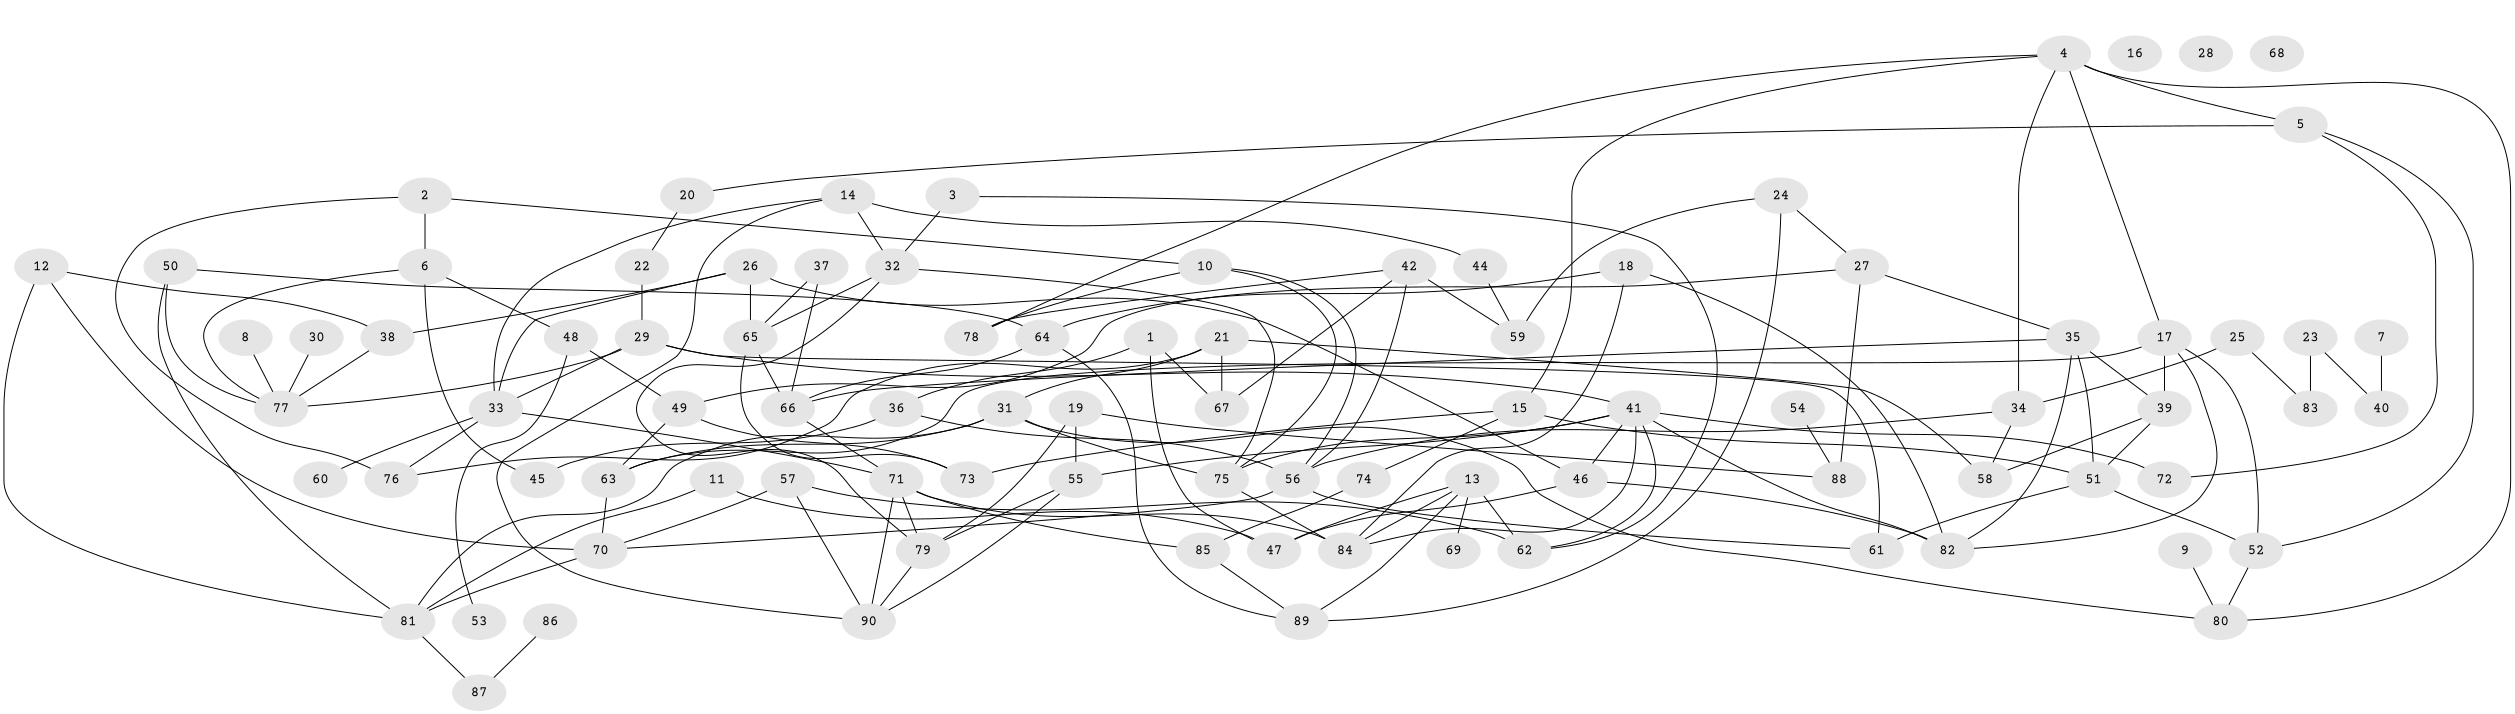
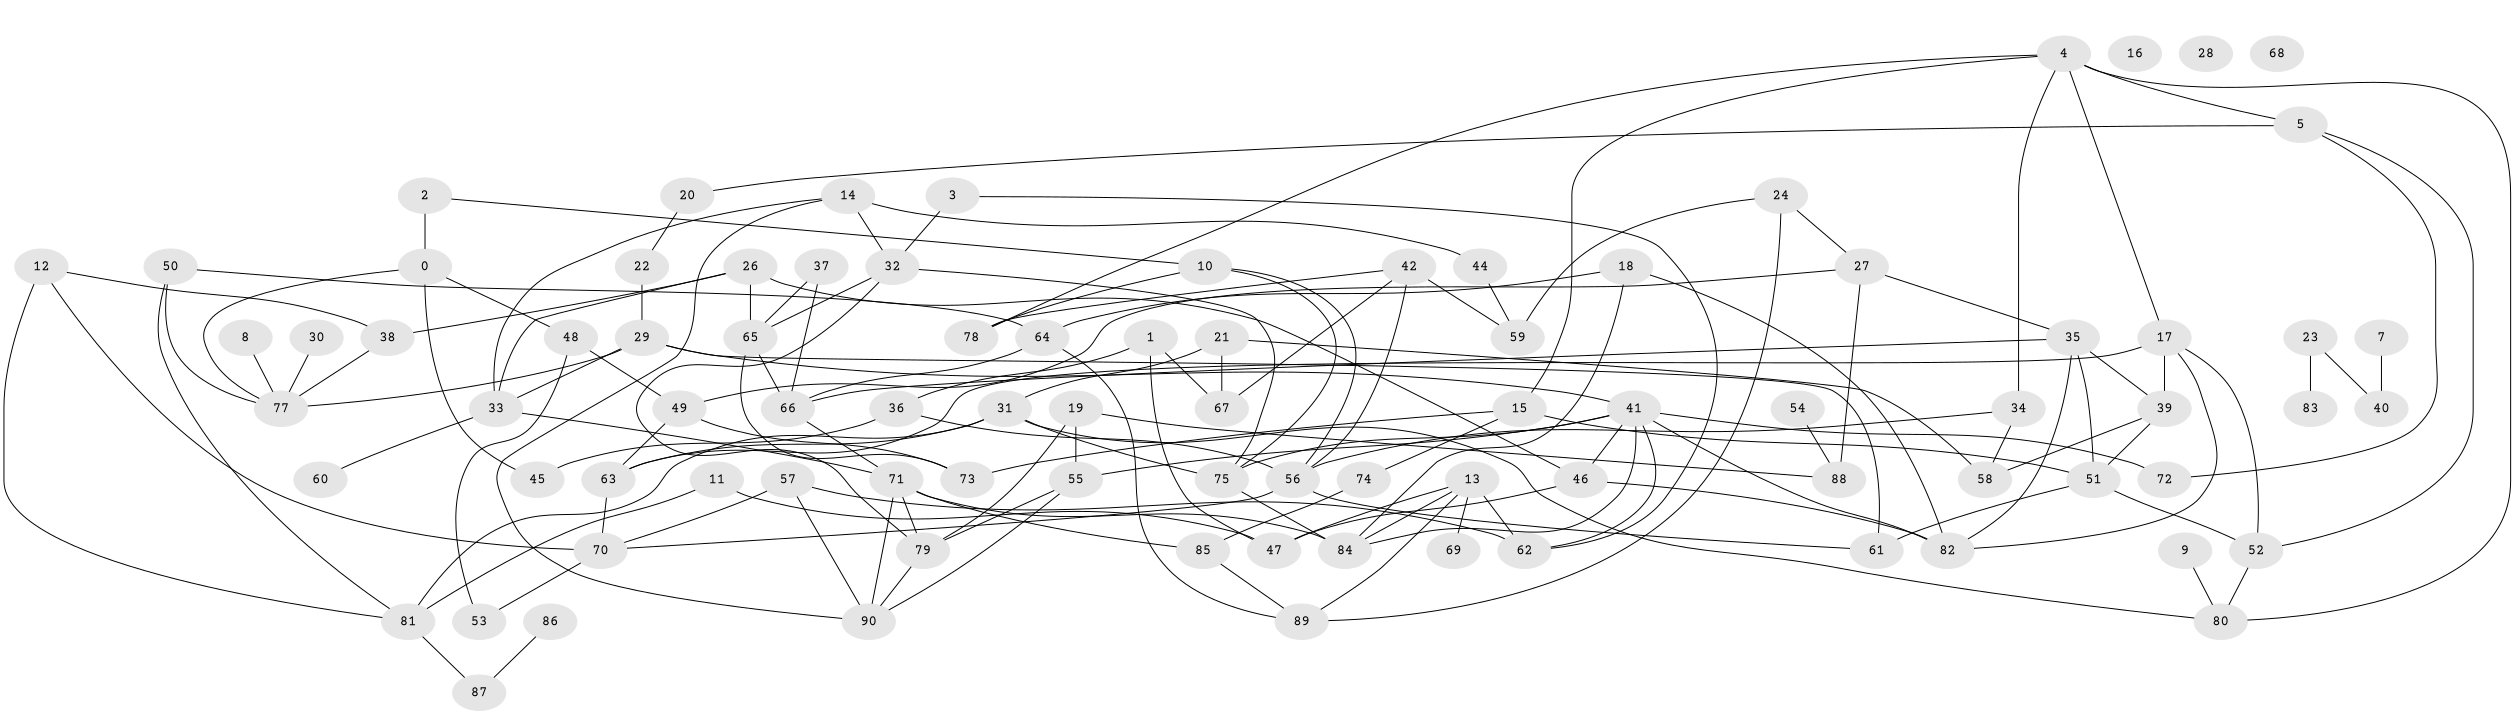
node "6": label "6" -> "0"
node "25": removed
node "76": removed
edge "70" -- "81": now "70" -- "53"
